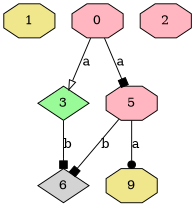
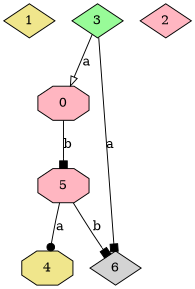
node "1": shape octagon -> diamond
node "2": shape octagon -> diamond
edge "0" -> "3": reversed
edge "0" -> "5": label "a" -> "b"
edge "3" -> "6": label "b" -> "a"
node "9": label "9" -> "4"
